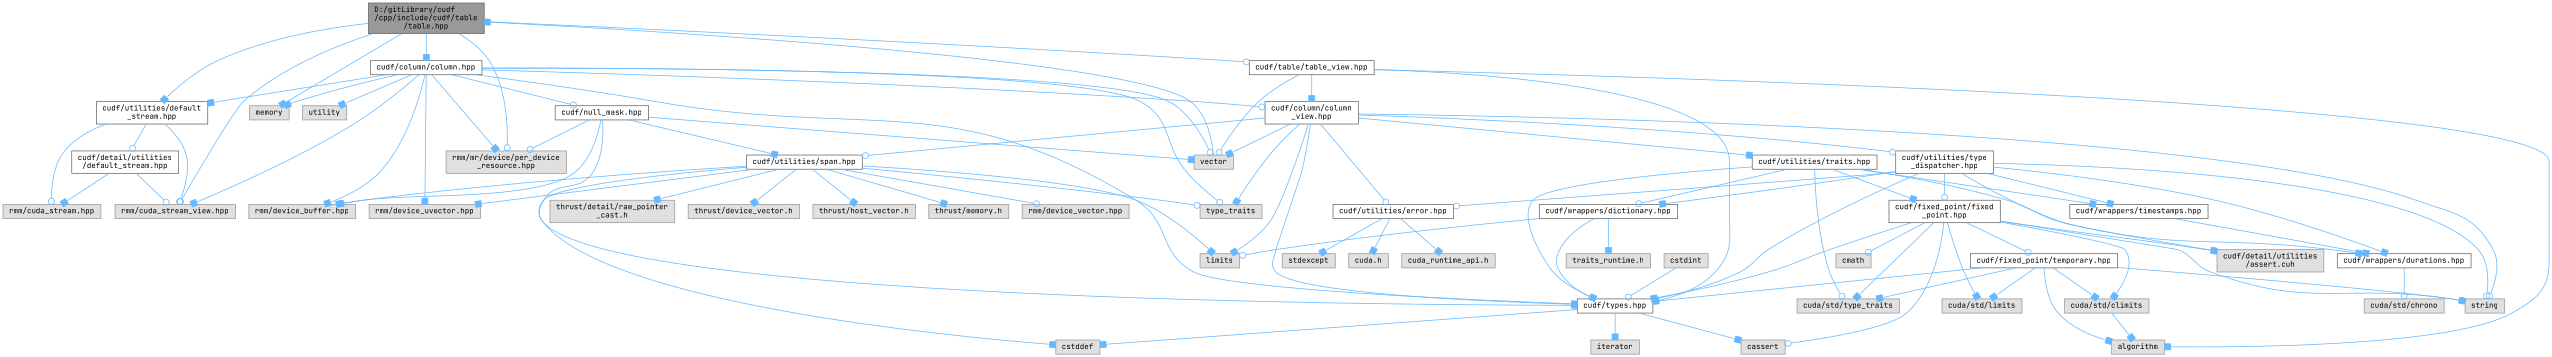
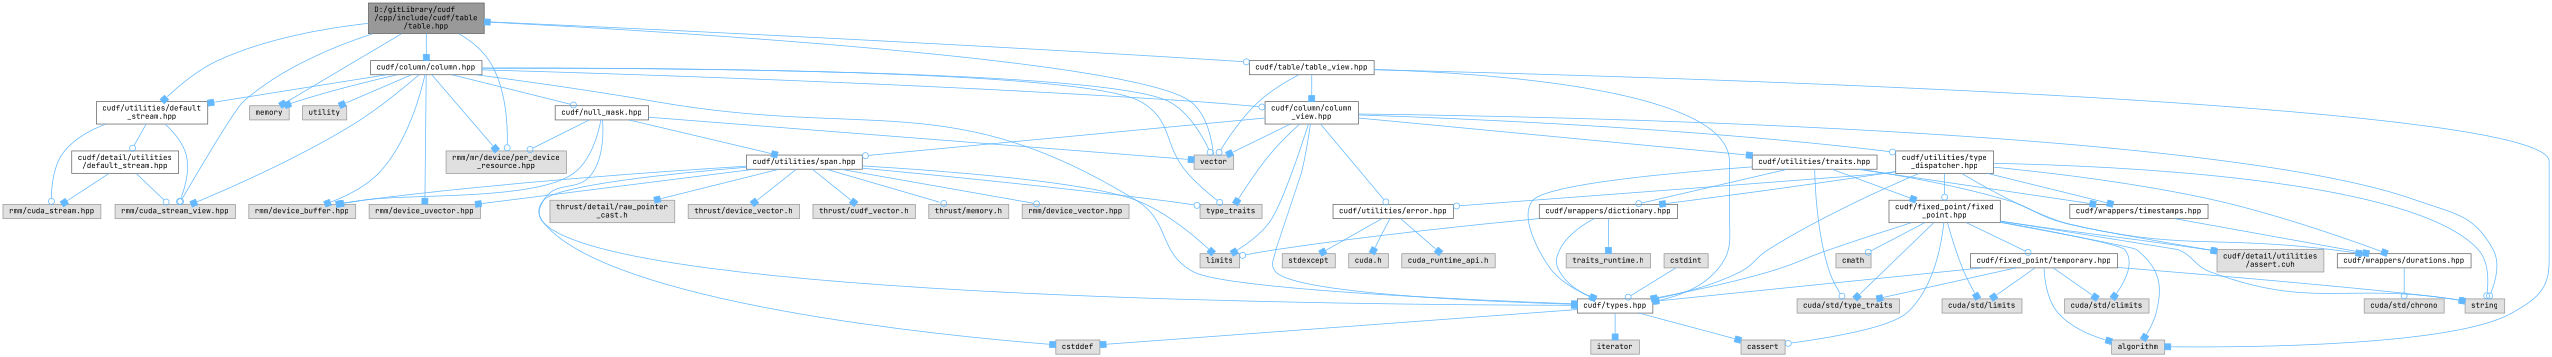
edge "cudf/utilities/span.hpp" -> "thrust/memory.h": arrowhead box -> odot
node "thrust/host_vector.h": label "thrust/host_vector.h" -> "thrust/cudf_vector.h"
edge "cuda/std/climits" -> "algorithm": now "cudf/fixed_point/fixed _point.hpp" -> "algorithm"
